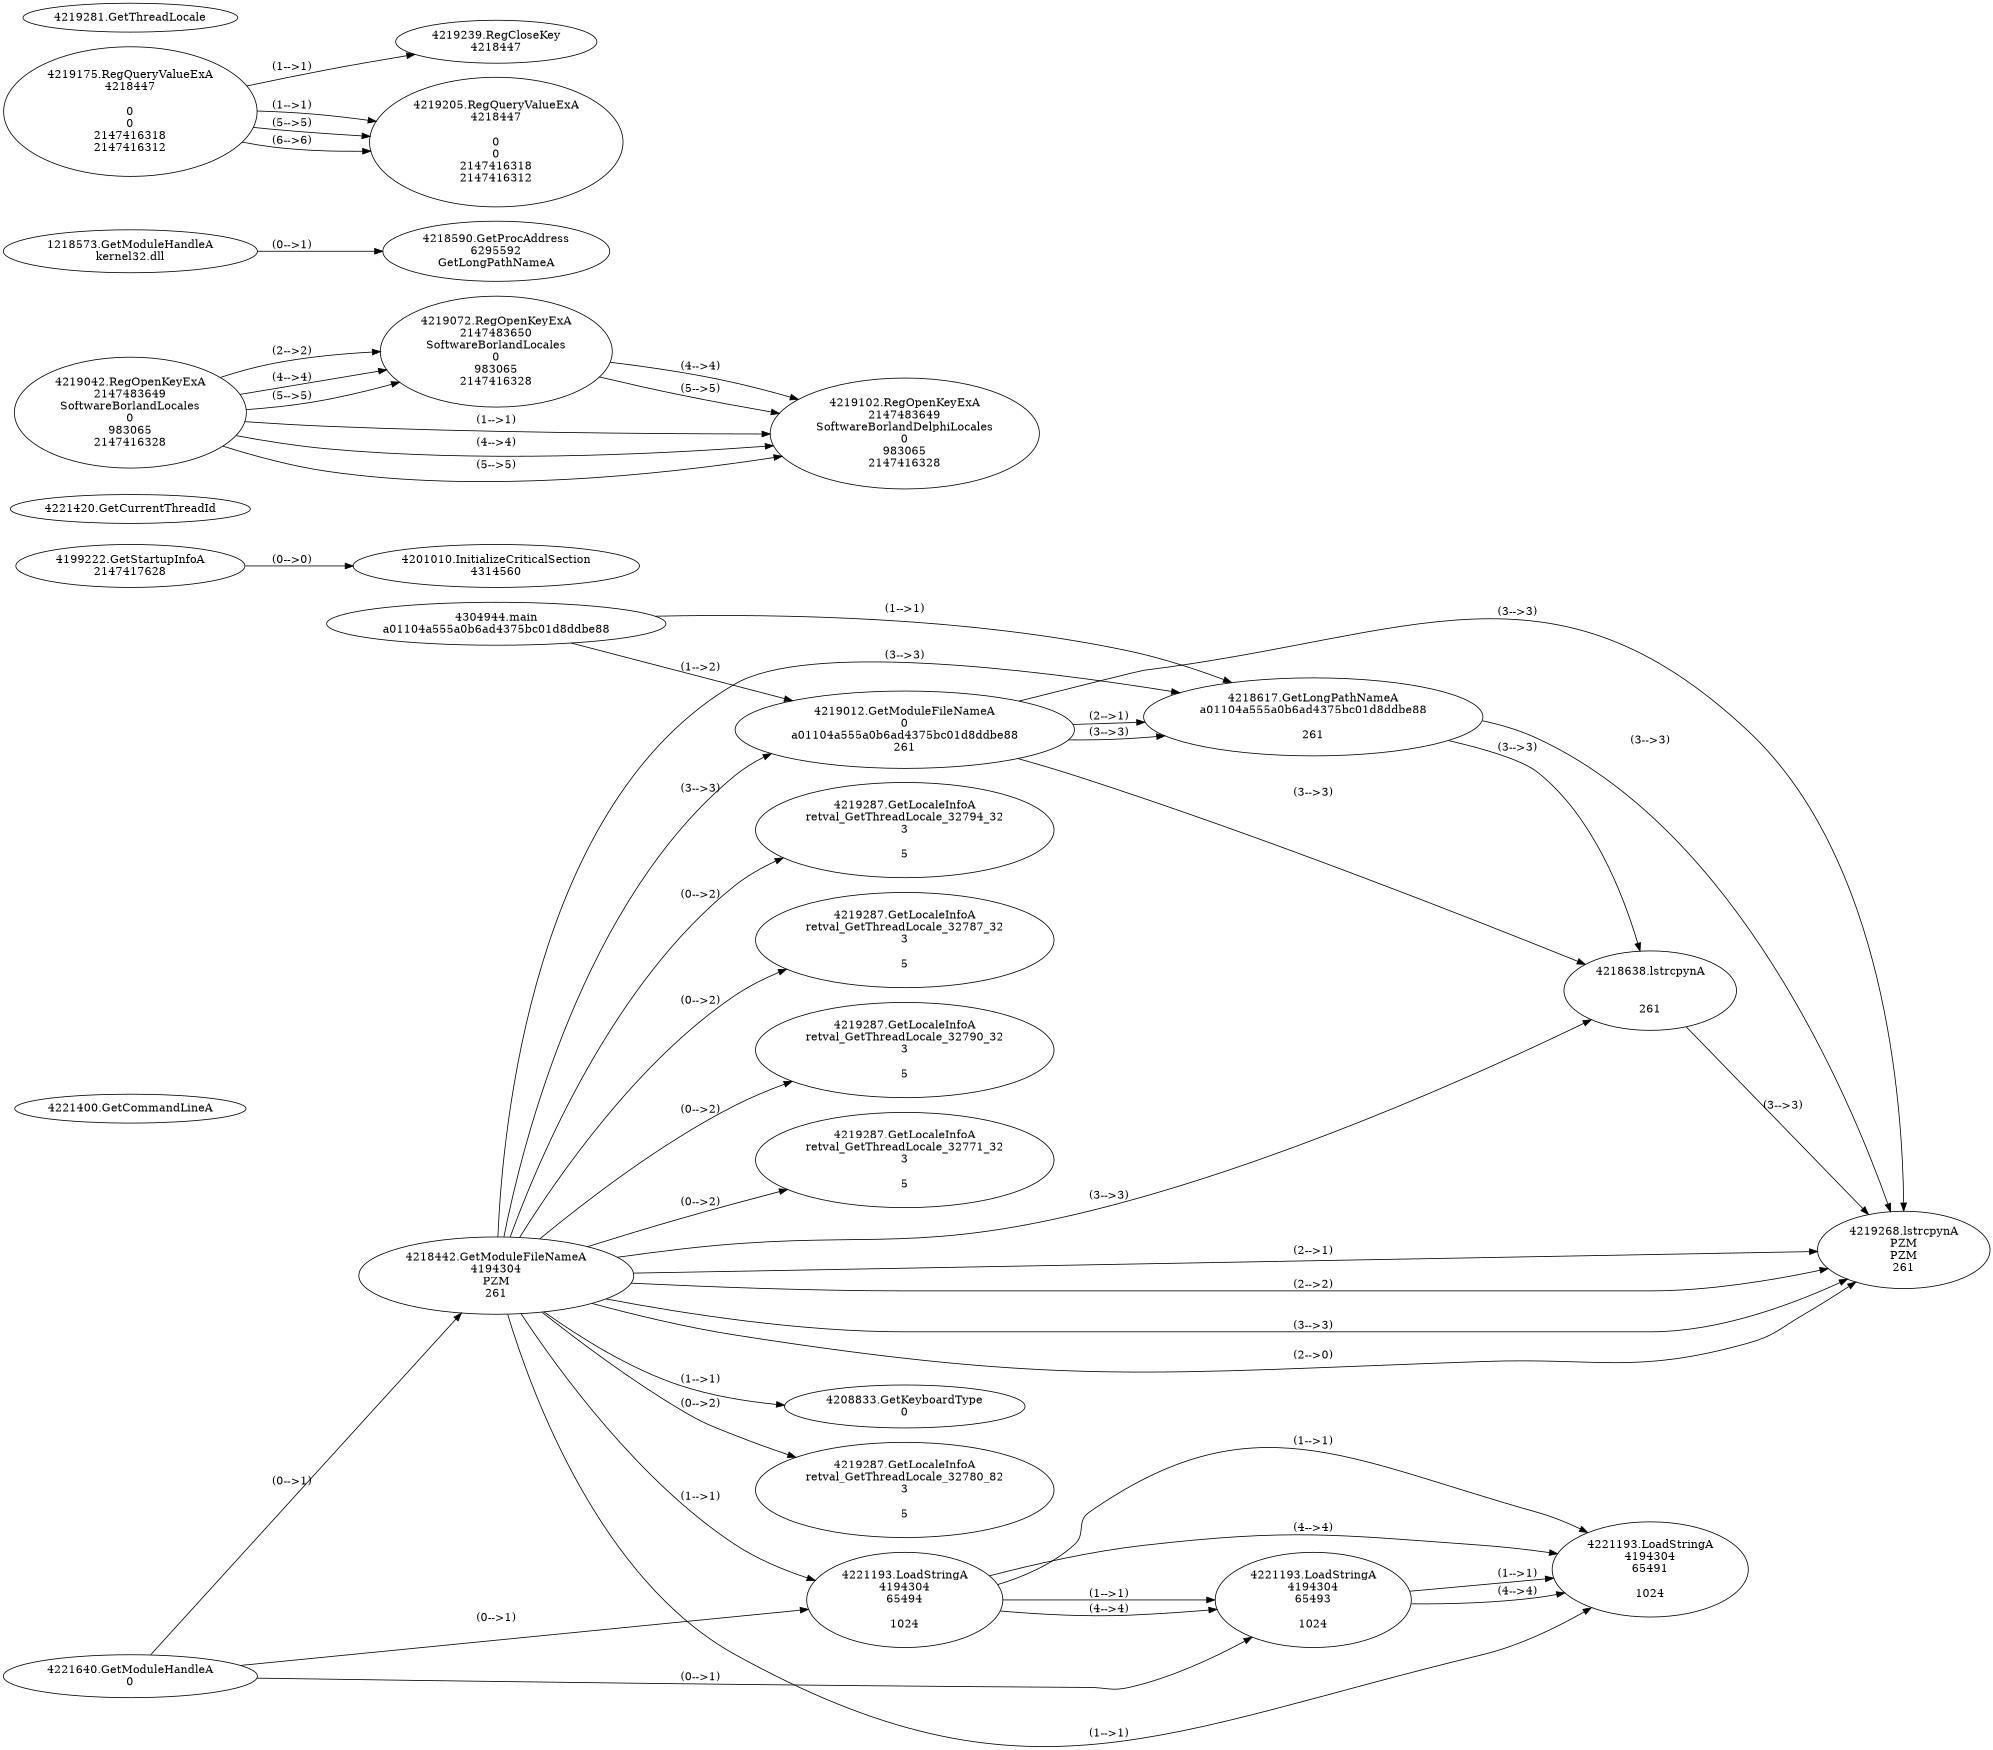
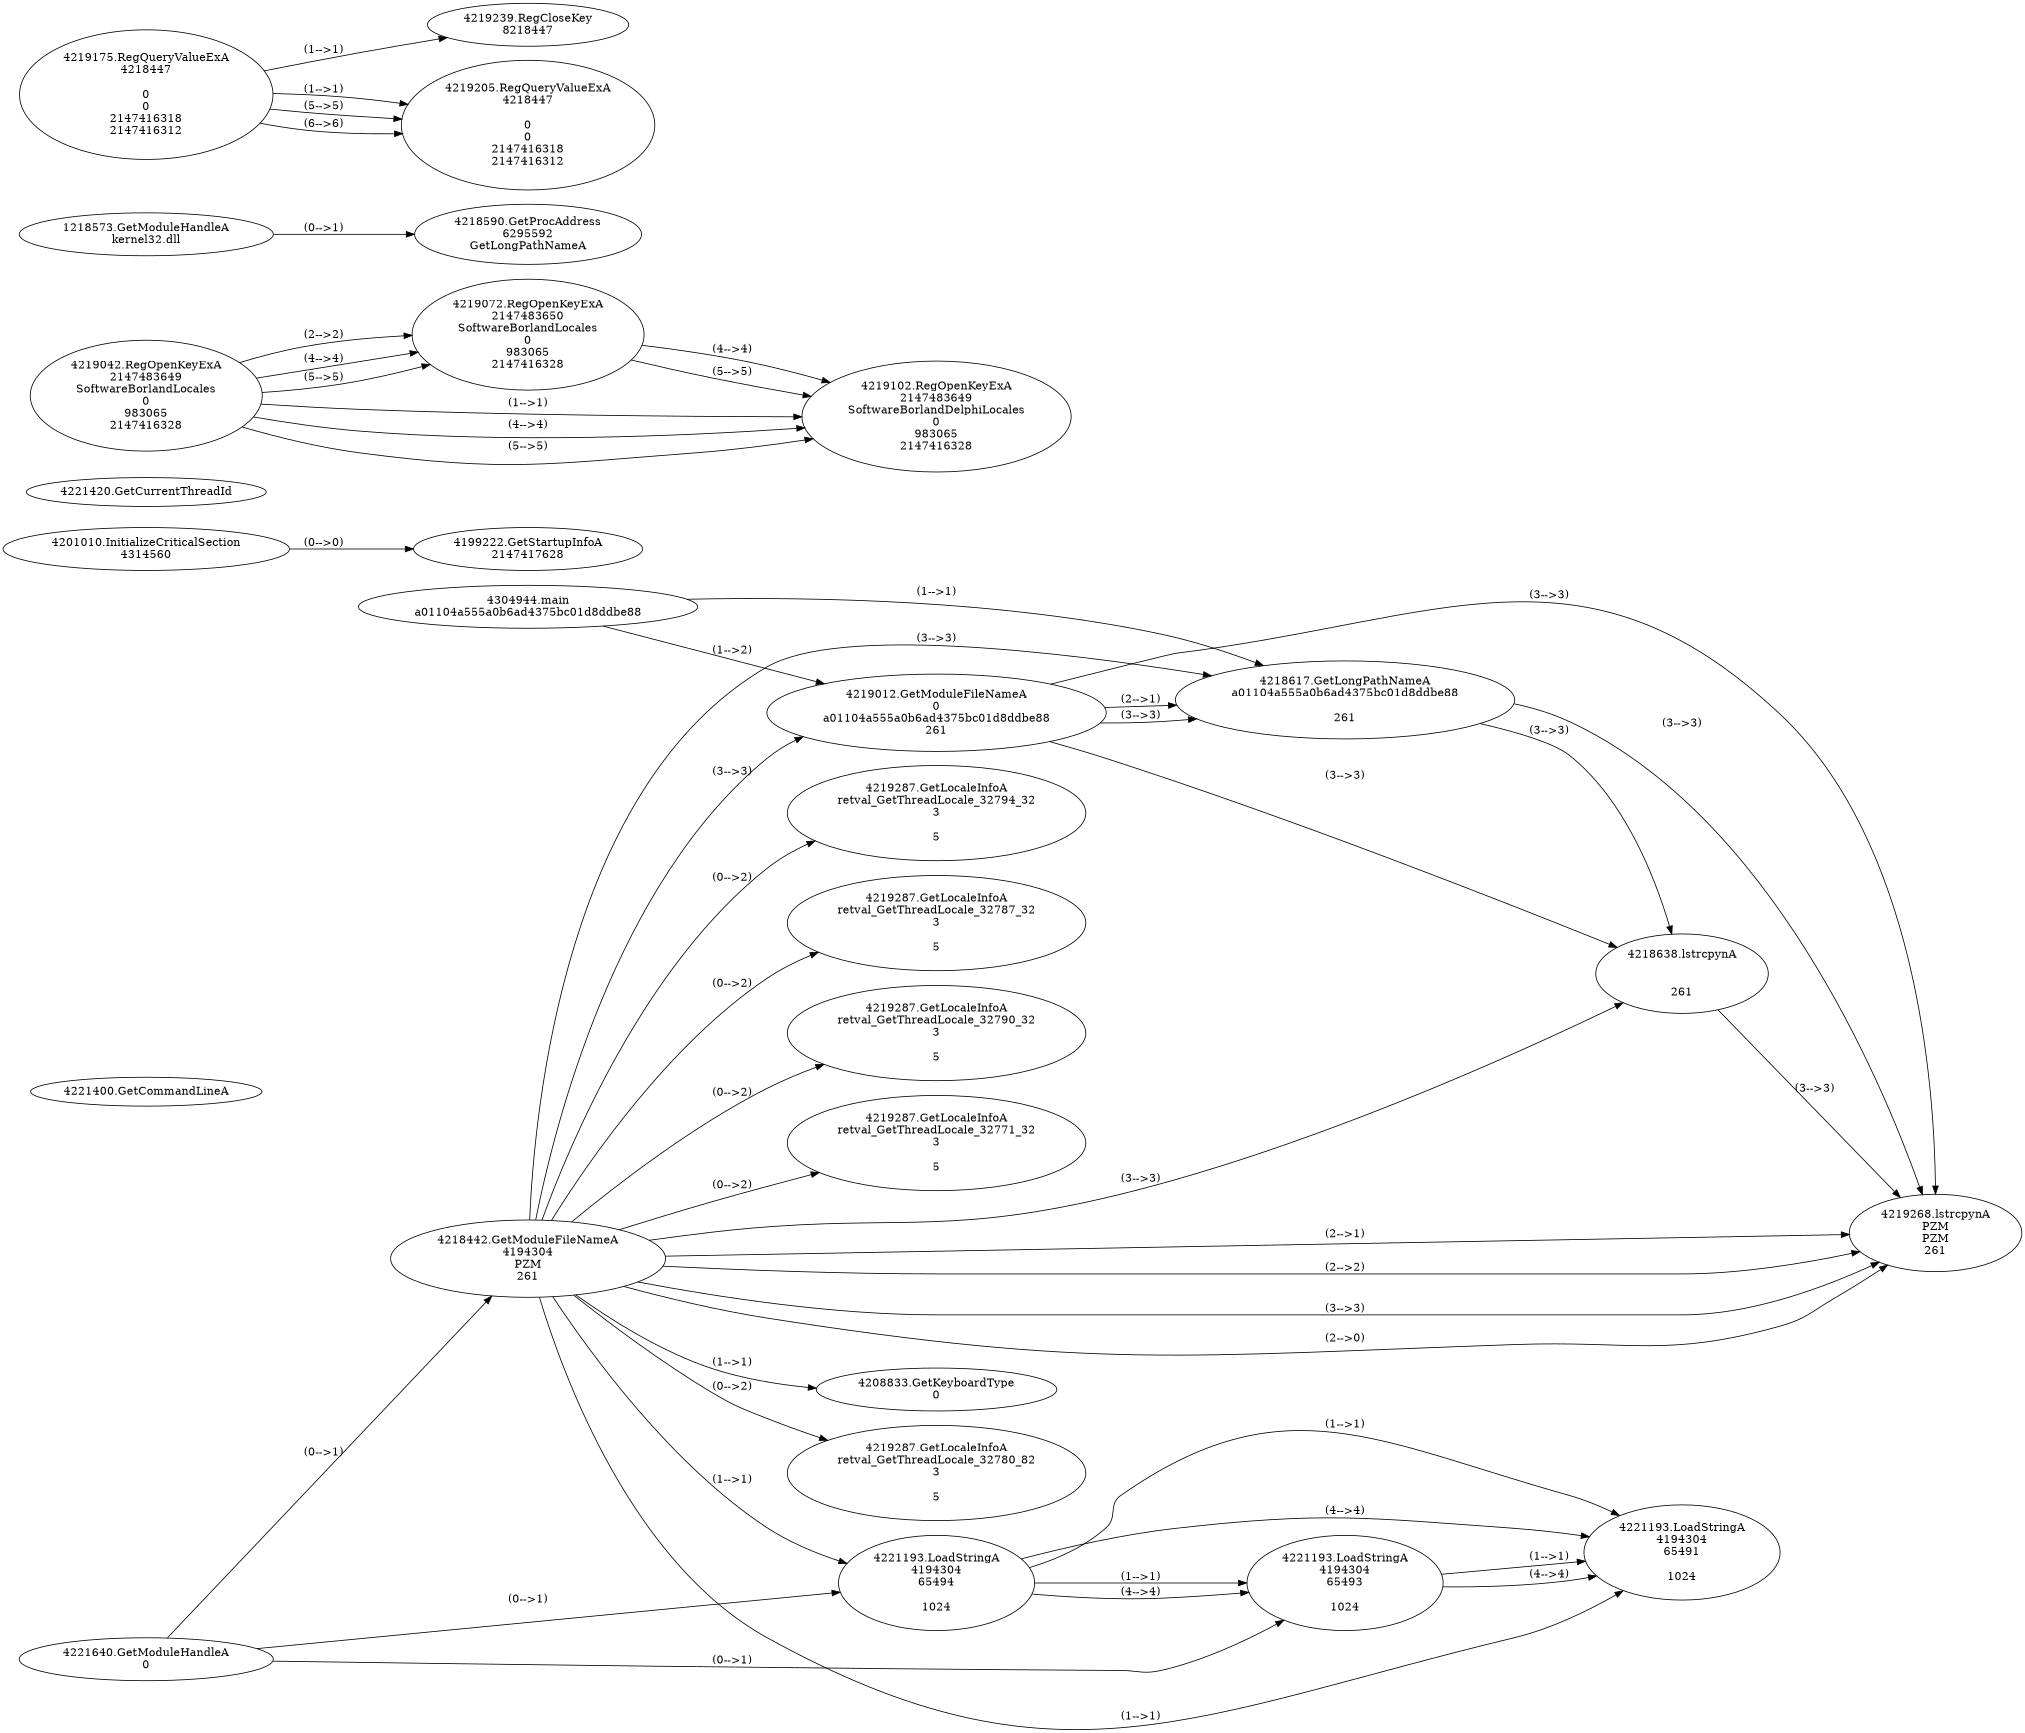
node "4219281.GetThreadLocale": removed
node "4219239.RegCloseKey 4218447": label "4219239.RegCloseKey 4218447" -> "4219239.RegCloseKey 8218447"
edge "4199222.GetStartupInfoA 2147417628" -> "4201010.InitializeCriticalSection 4314560": reversed
